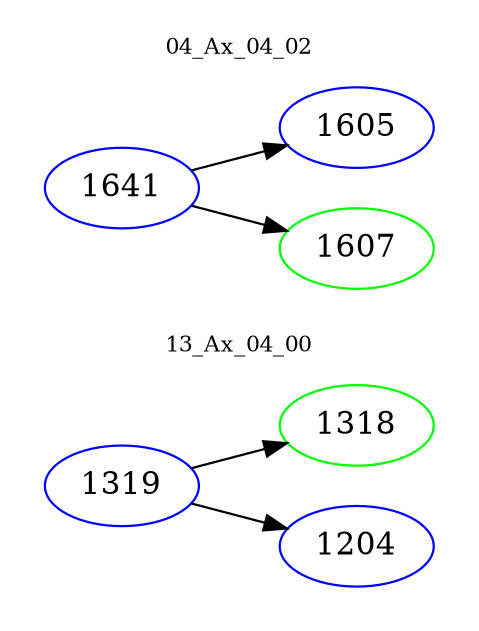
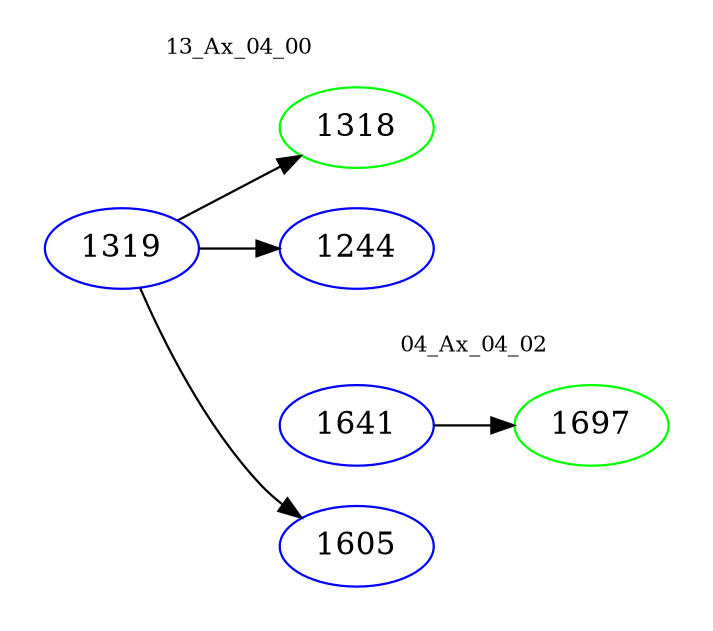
edge "1641" -> "1605": now "1319" -> "1605"
node "1607": label "1607" -> "1697"
node "1204": label "1204" -> "1244"
